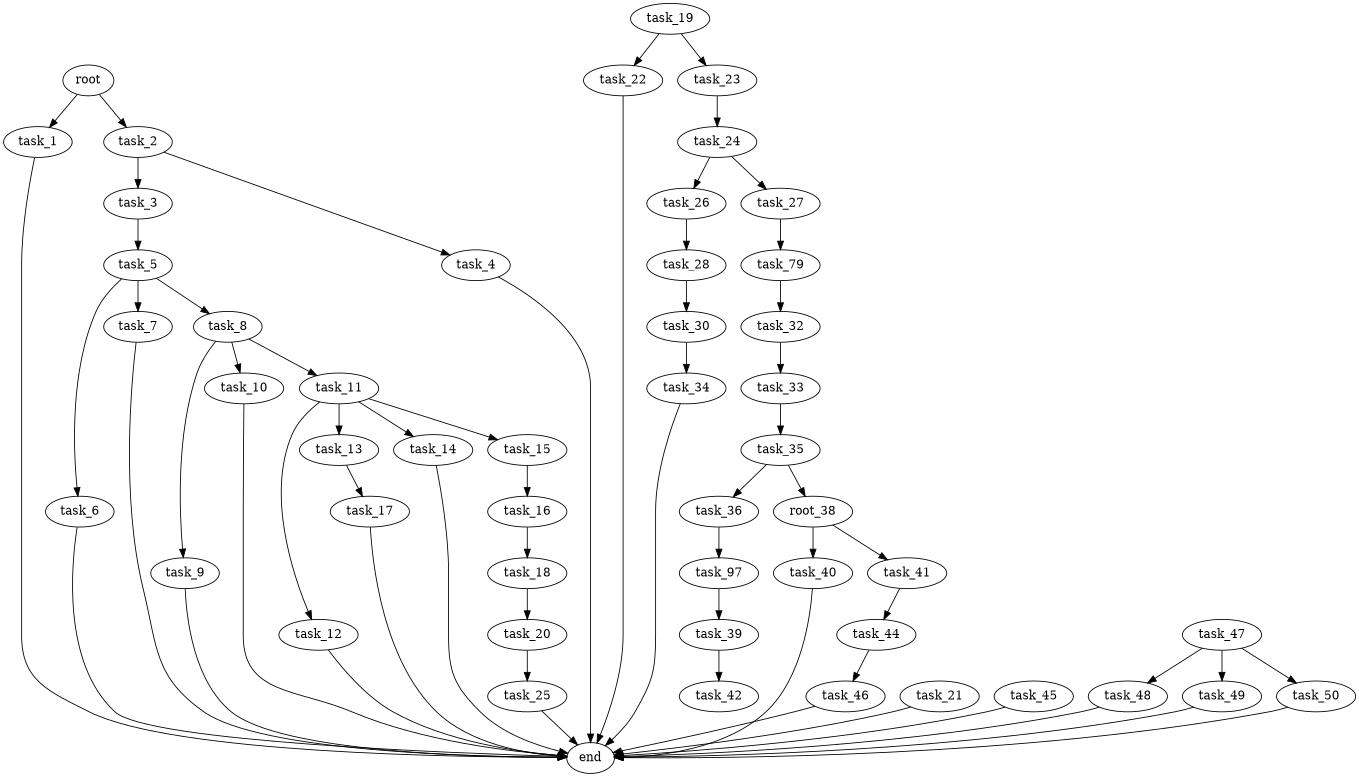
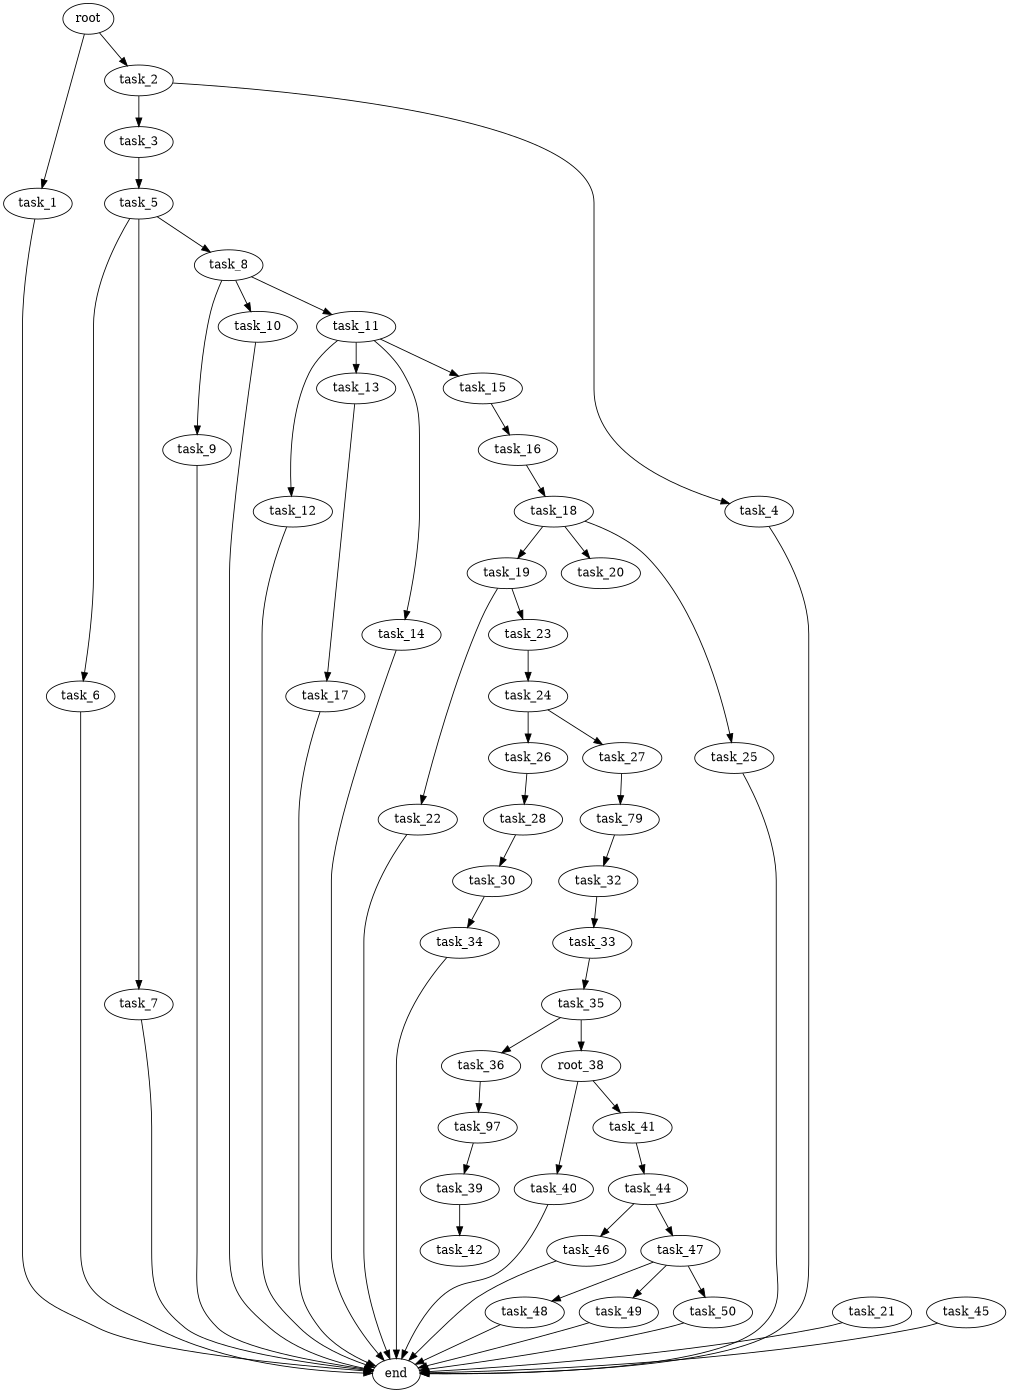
edge "task_18" -> "task_19": added
edge "task_20" -> "task_25": now "task_18" -> "task_25"
edge "task_44" -> "task_47": added
